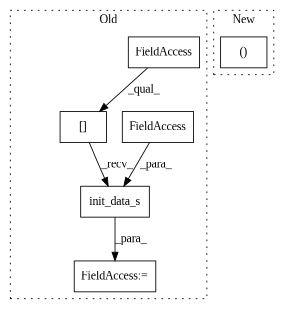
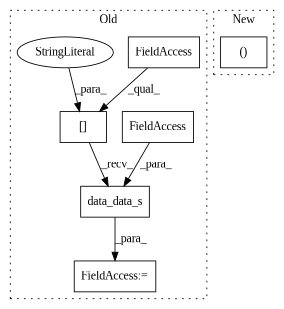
node "StringLiteral": added
node "init_data_s": label "init_data_s" -> "data_data_s"
